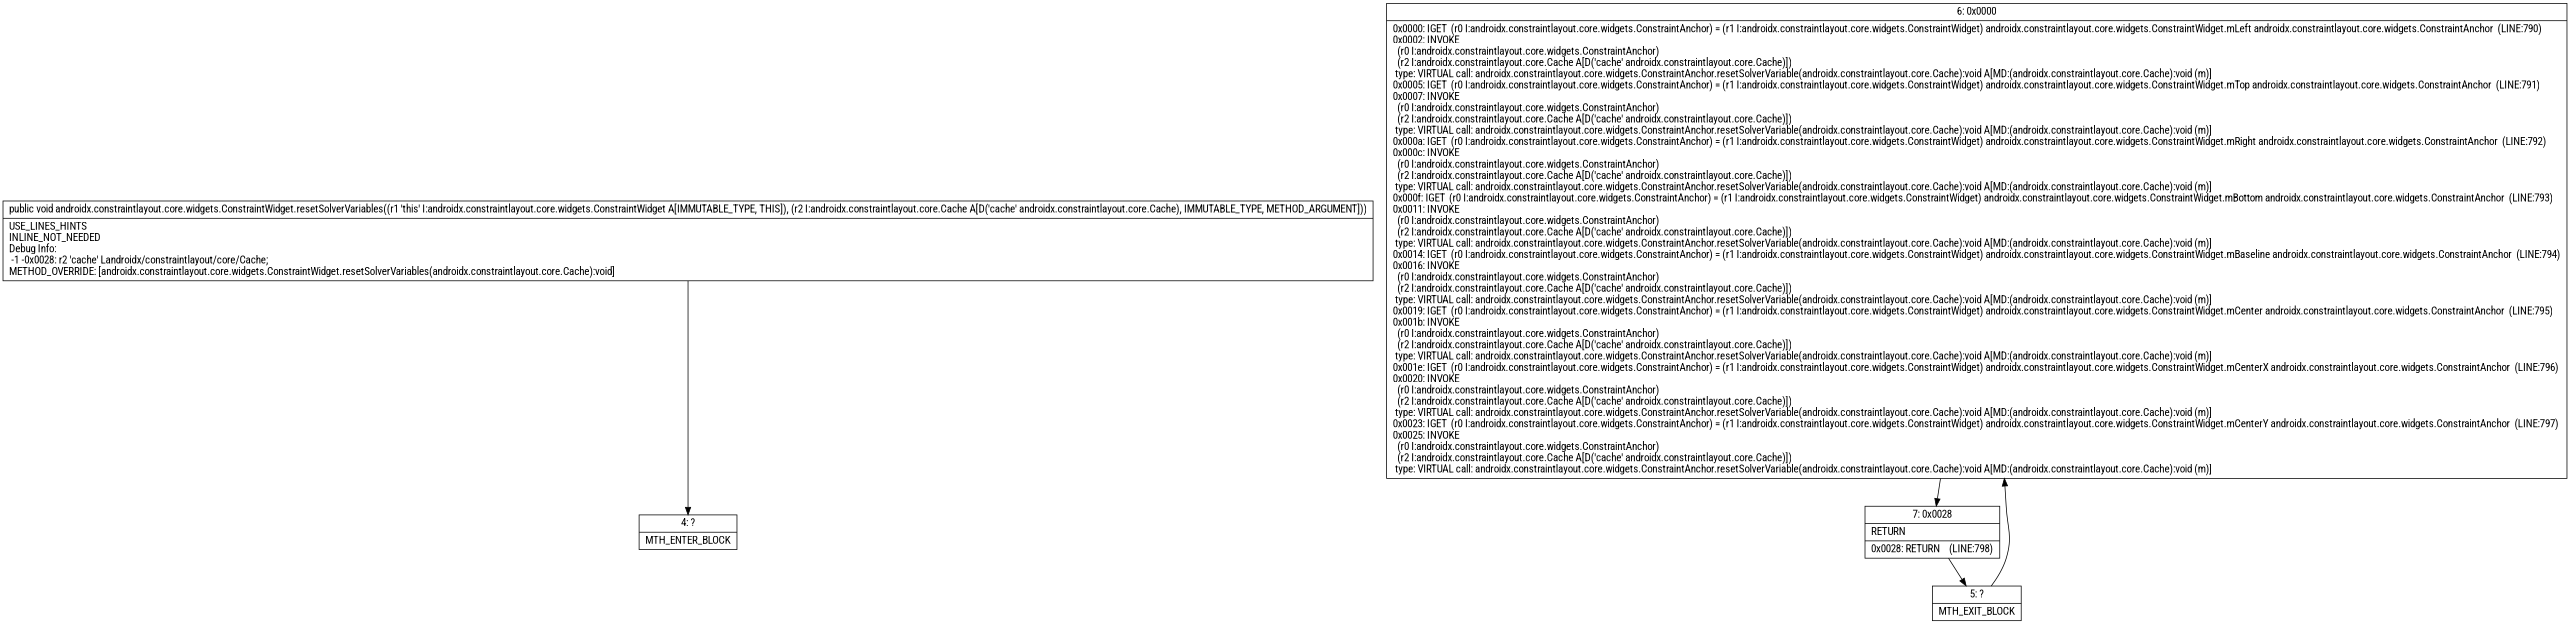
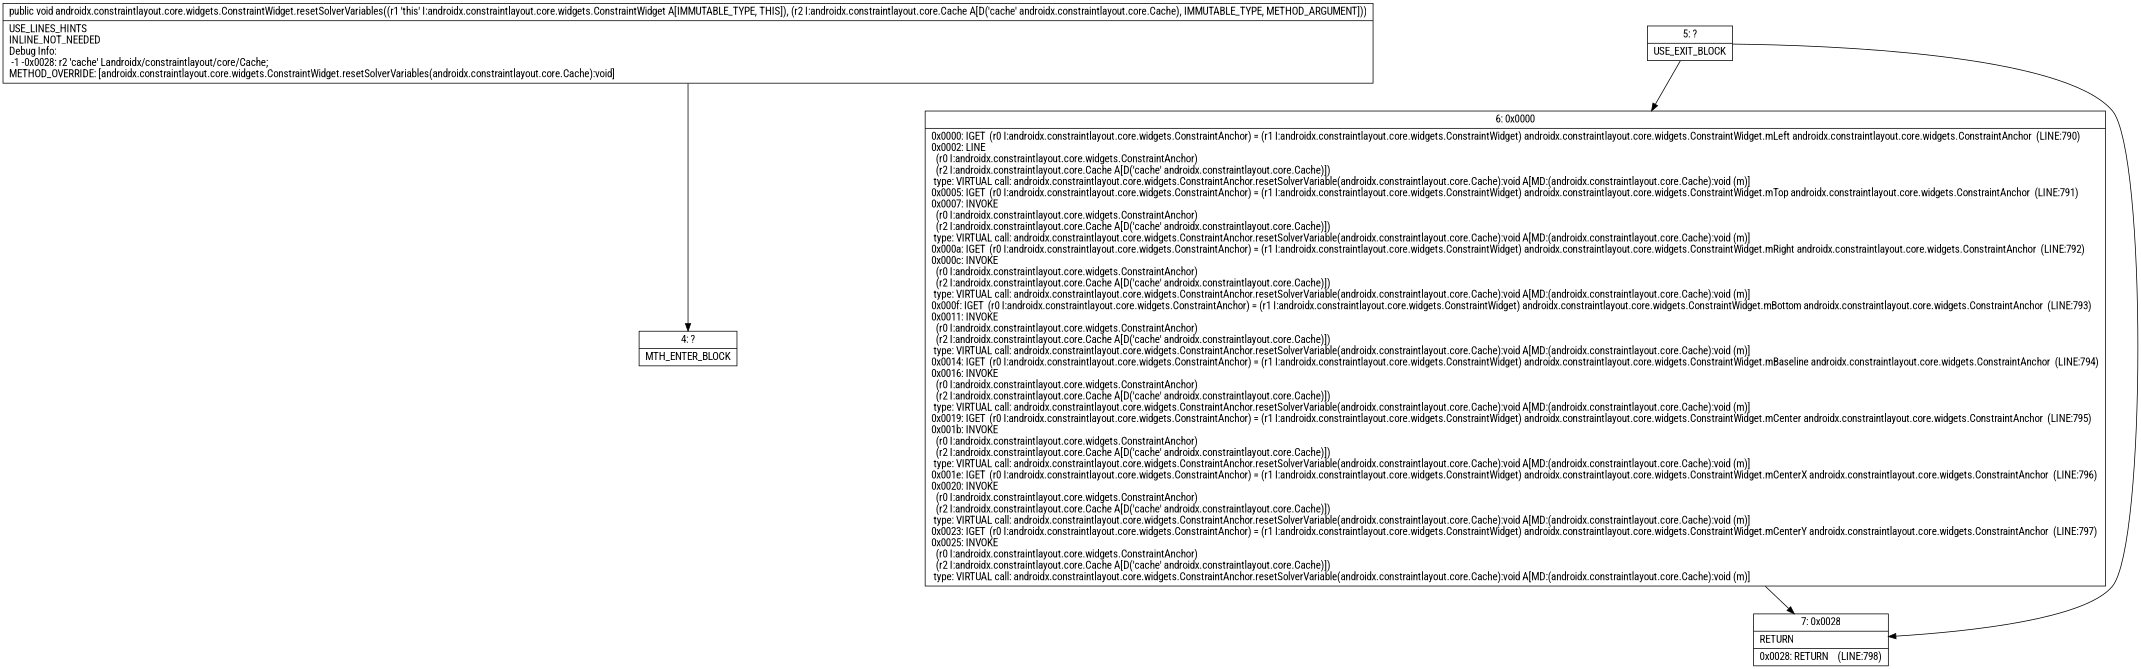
node "6: 0x0000": text "0x0002: INVOKE" -> "0x0002: LINE"
edge "7: 0x0028" -> "5: ?": reversed
node "5: ?": text "MTH_EXIT_BLOCK" -> "USE_EXIT_BLOCK"
